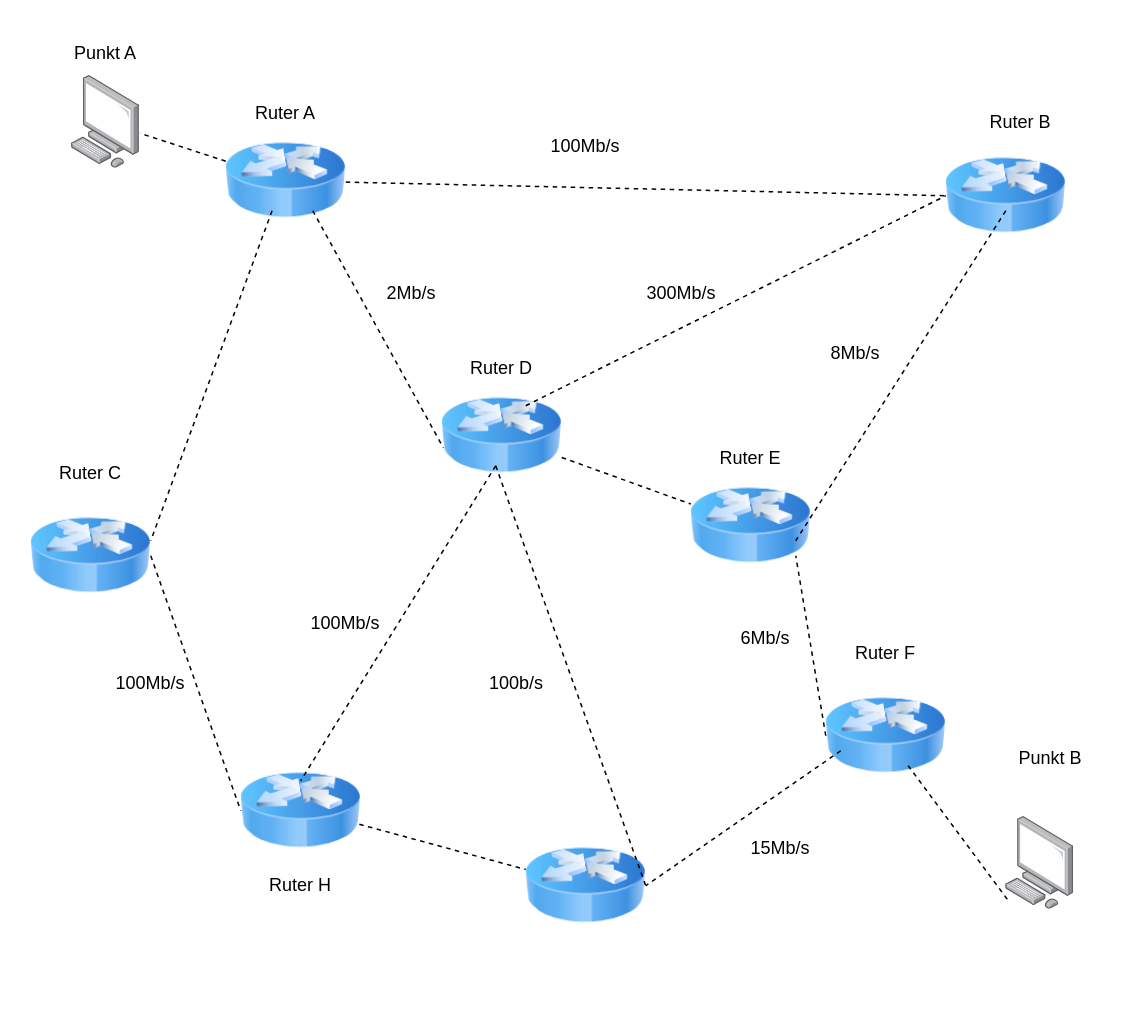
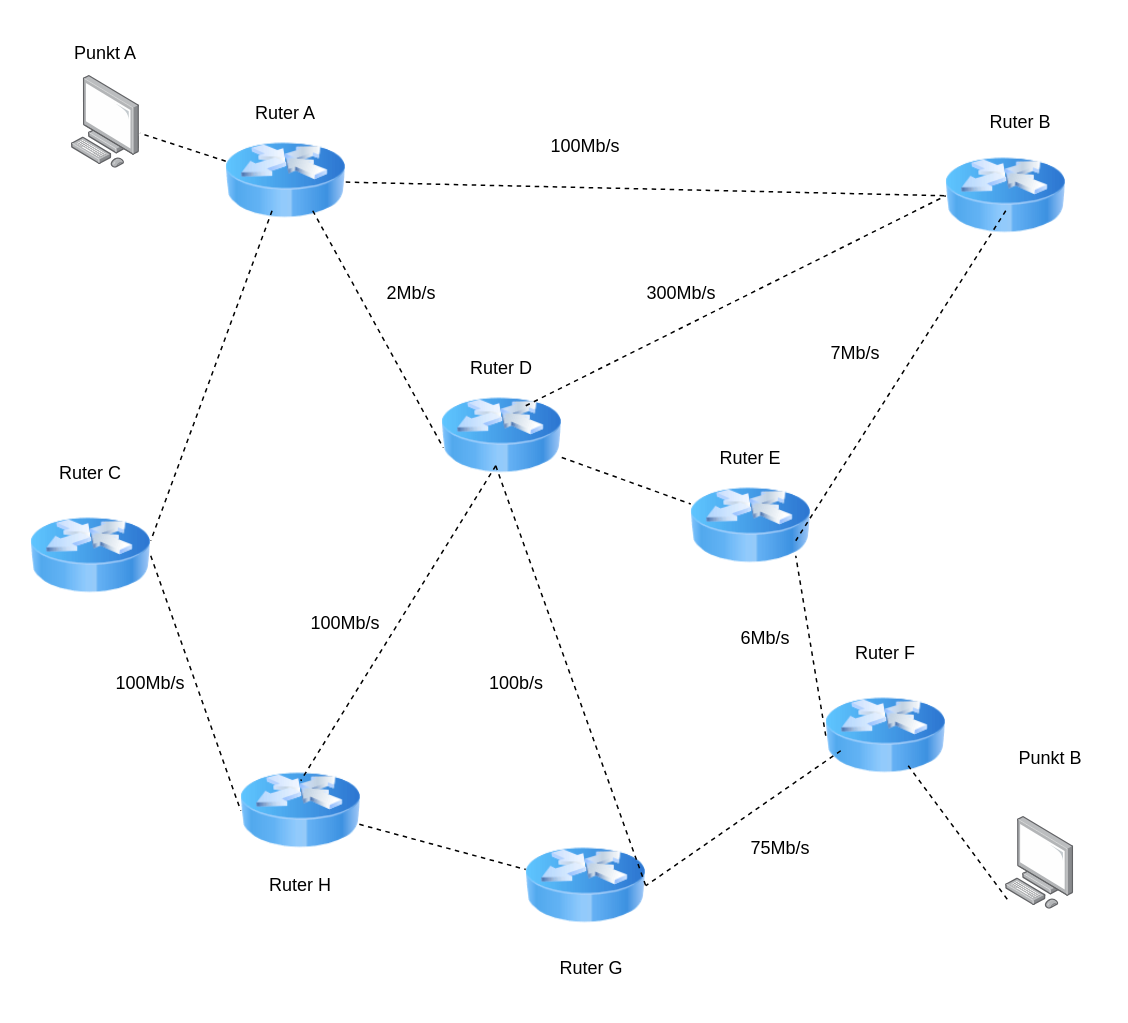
node "8Mb/s": label "8Mb/s" -> "7Mb/s"
node "15Mb/s": label "15Mb/s" -> "75Mb/s"
node "Ruter G": added
